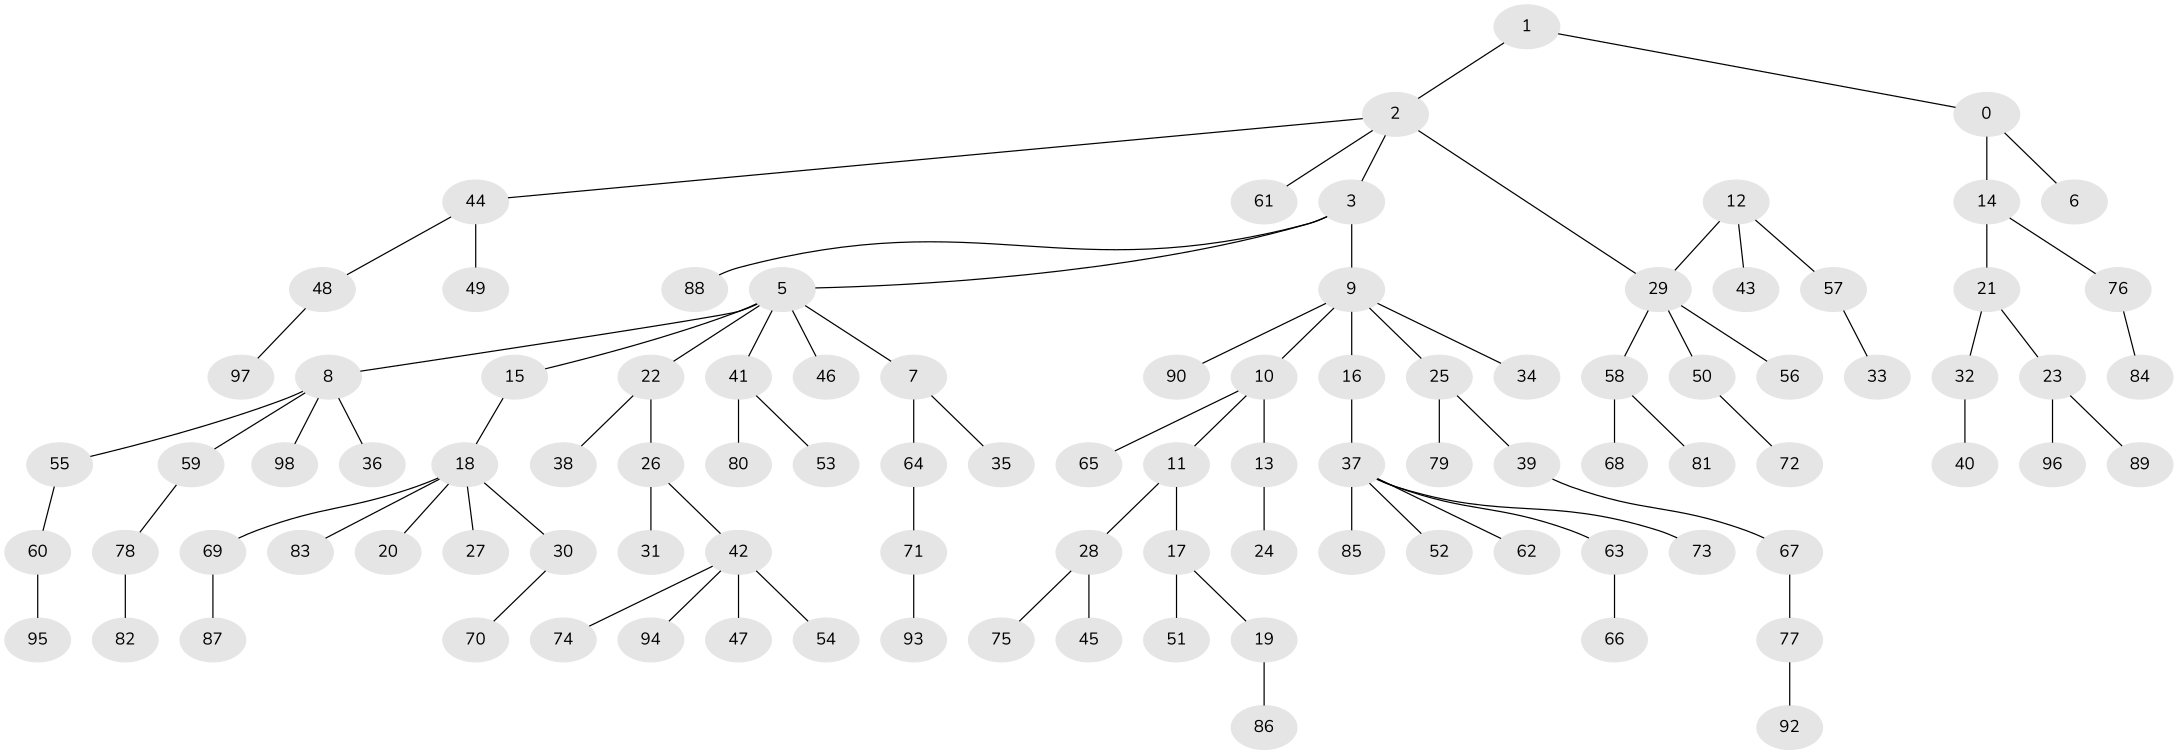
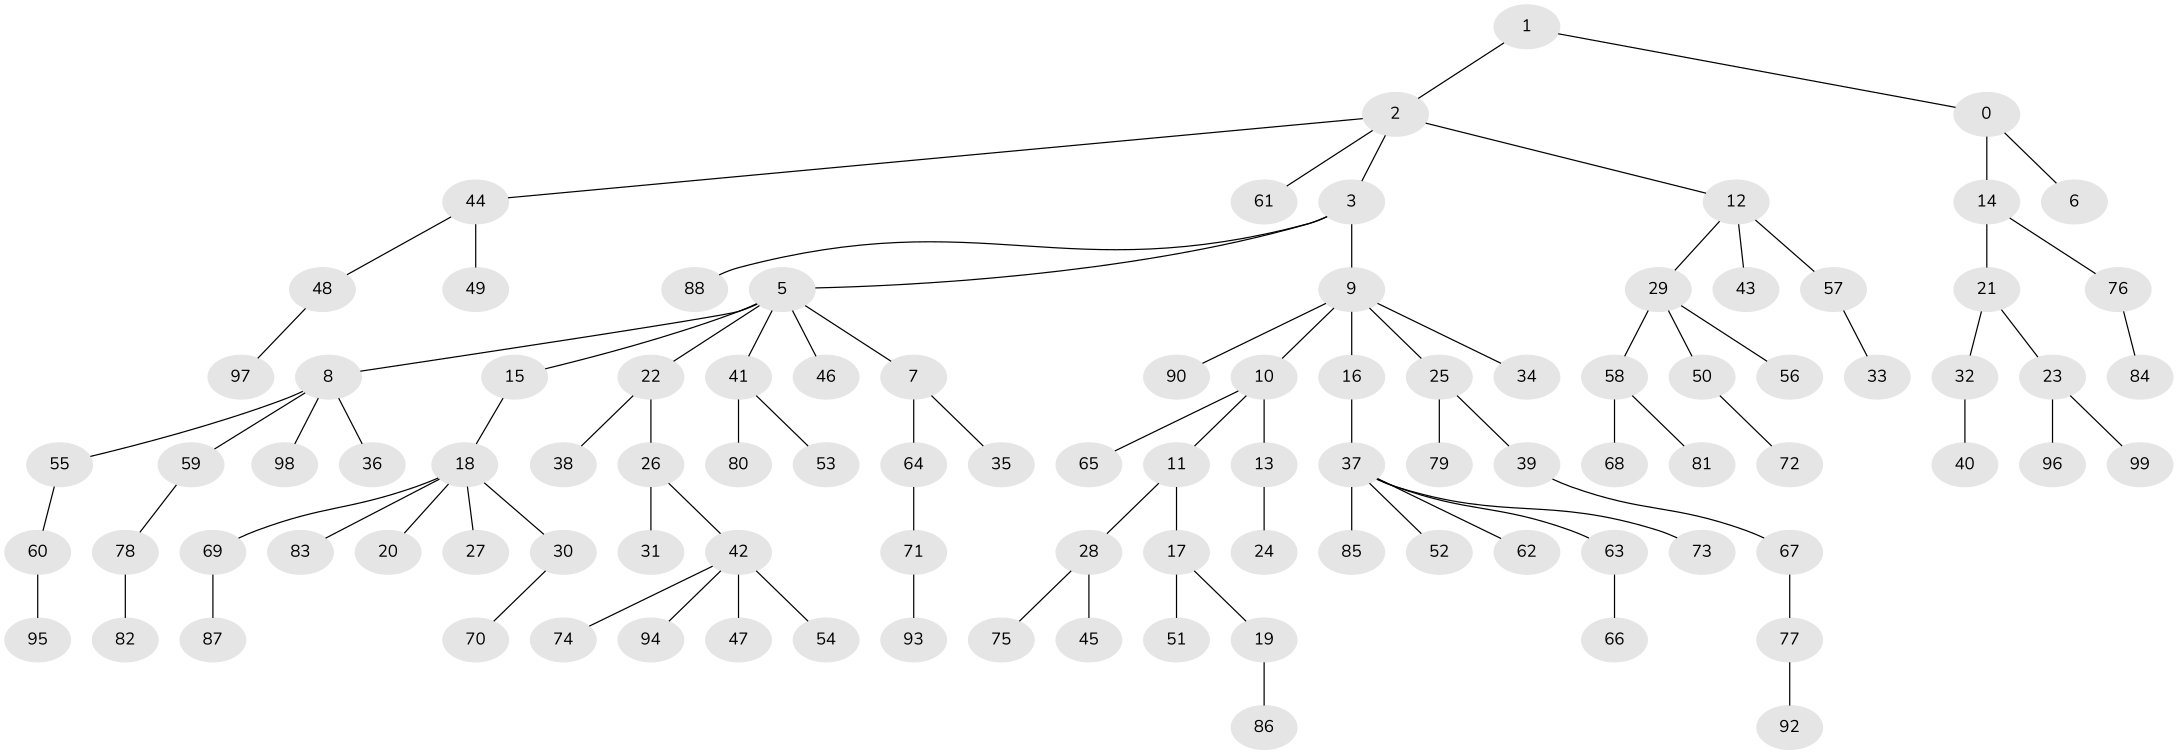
edge "2" -- "29": now "2" -- "12"
node "89": label "89" -> "99"
